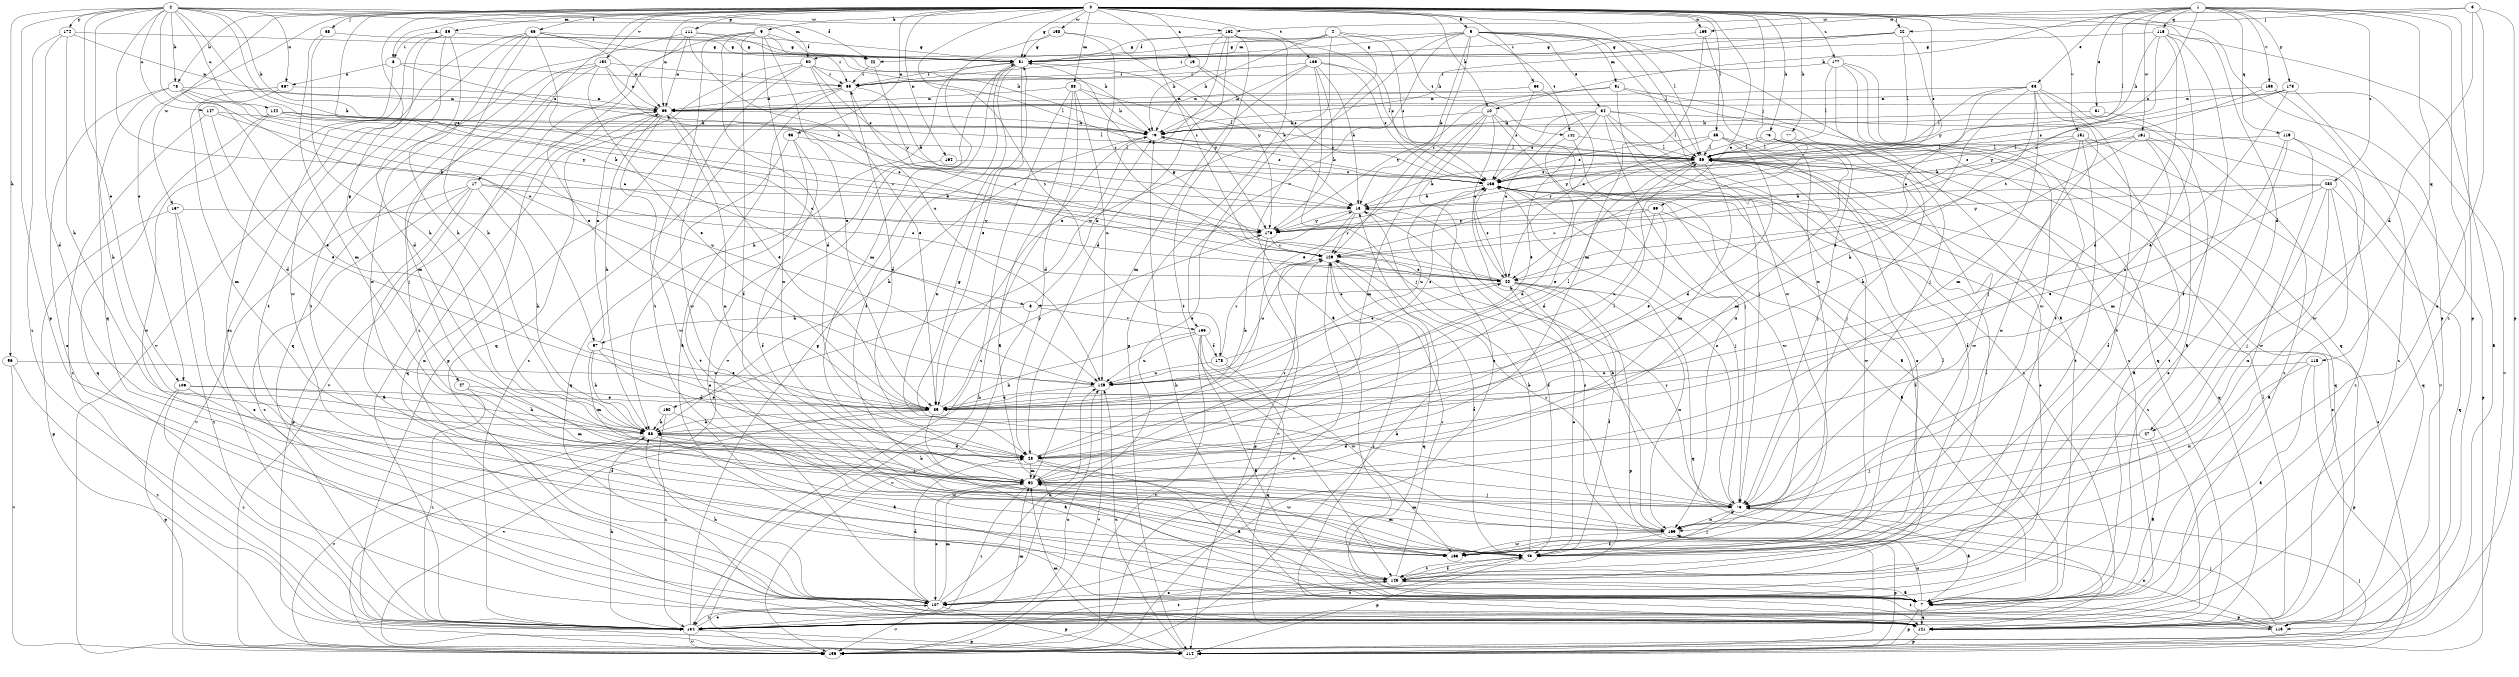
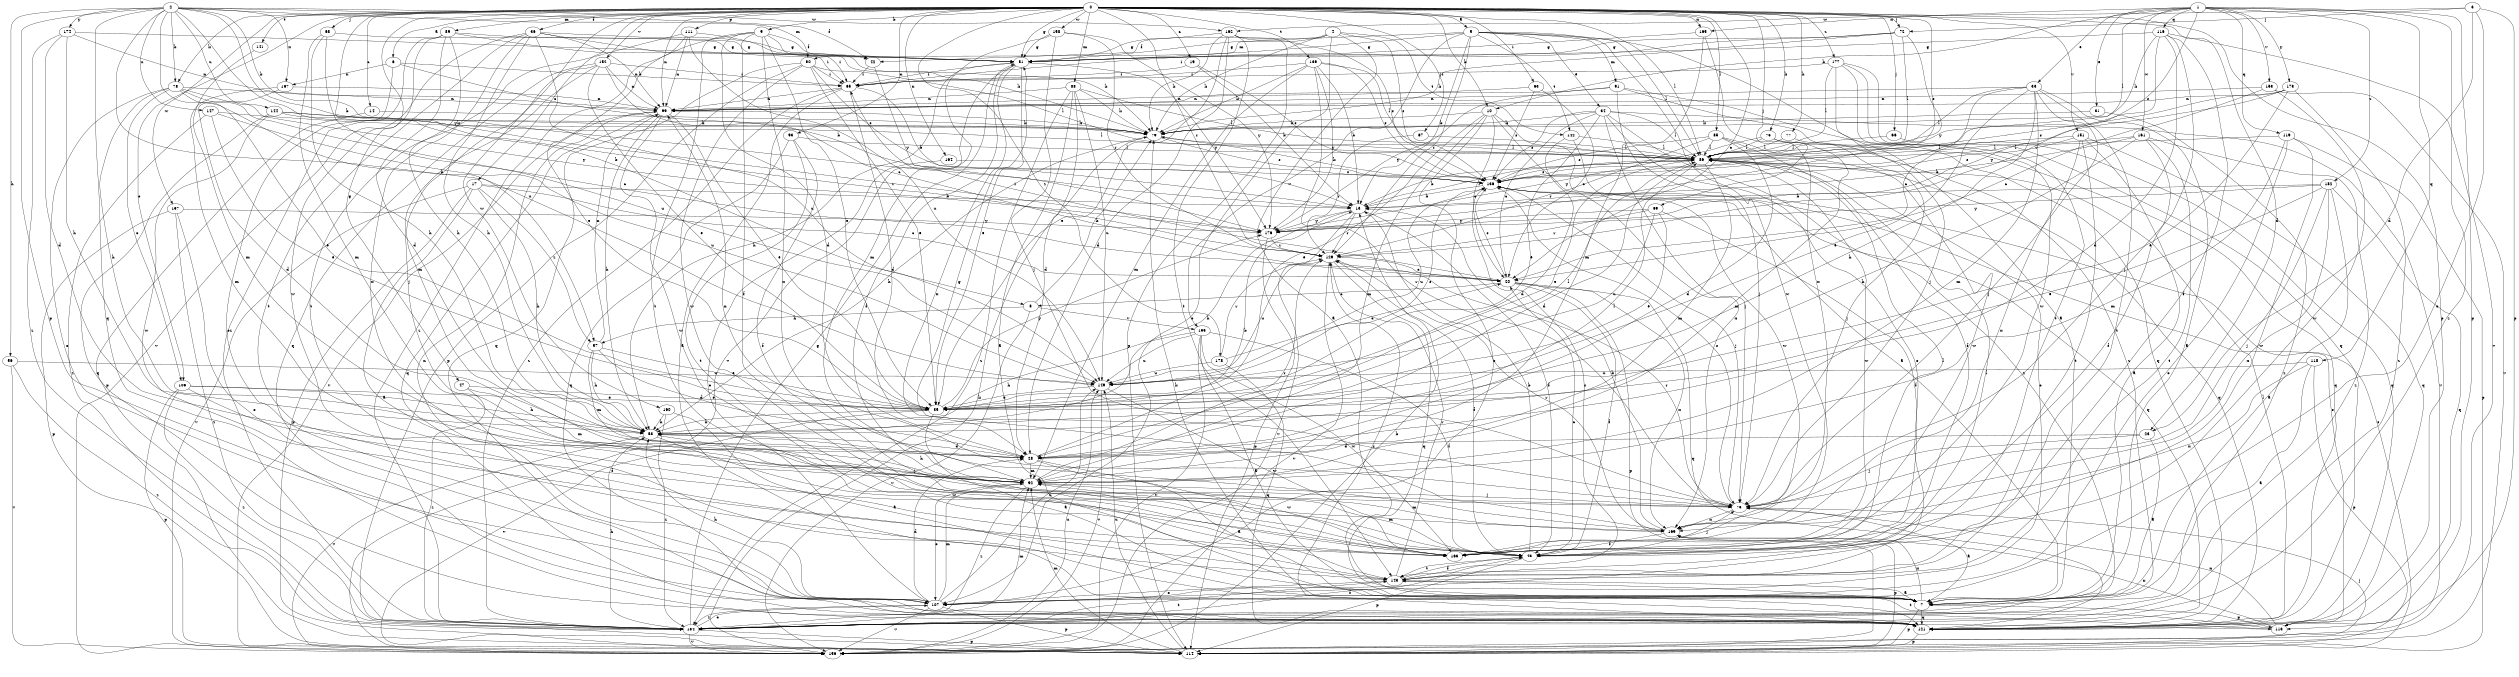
node "22": label "22" -> "72"
edge "89" -> "6": now "89" -> "65"
edge "111" -> "51": removed, label "g"
node "141": added
edge "6" -> "65": label "i" -> "b"
node "367": label "367" -> "167"
node "14": added
edge "147" -> "79": label "e" -> "k"
node "67": added
node "66": added
edge "2" -> "106": now "78" -> "106"
edge "13" -> "86": added, label "l"
edge "153" -> "20": label "t" -> "c"
node "282": label "282" -> "182"
edge "20" -> "51": removed, label "g"
edge "68" -> "149": added, label "u"
edge "5" -> "160": now "0" -> "160"
edge "116" -> "73": label "s" -> "j"
edge "139" -> "73": label "j" -> "r"
edge "75" -> "73": now "158" -> "73"
edge "155" -> "178": now "155" -> "43"
edge "116" -> "156": label "a" -> "v"
edge "136" -> "7": removed, label "a"
edge "136" -> "121": label "z" -> "q"
edge "13" -> "58": added, label "h"
node "27": label "27" -> "23"
edge "17" -> "184": now "17" -> "57"
edge "169" -> "163": now "149" -> "163"
edge "113" -> "73": label "j" -> "n"
